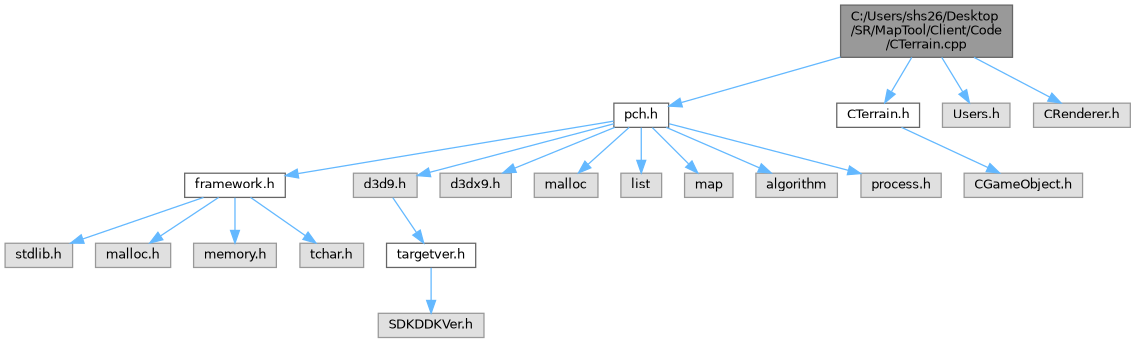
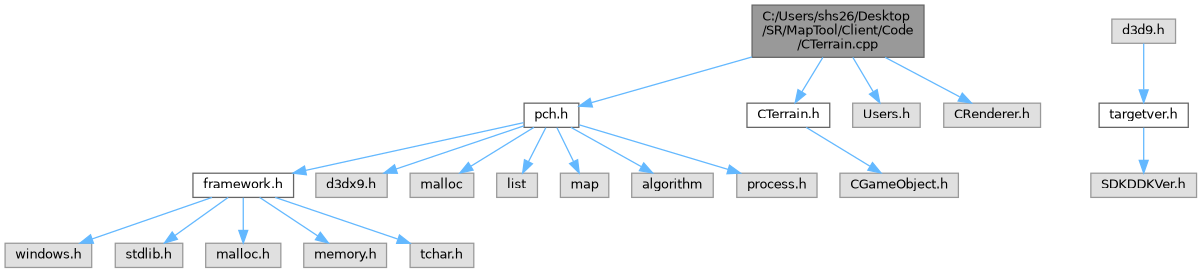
edge "pch.h" -> "d3d9.h": removed
node "windows.h": added
